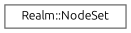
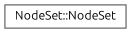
node "Realm::NodeSet": label "Realm::NodeSet" -> "NodeSet::NodeSet"
